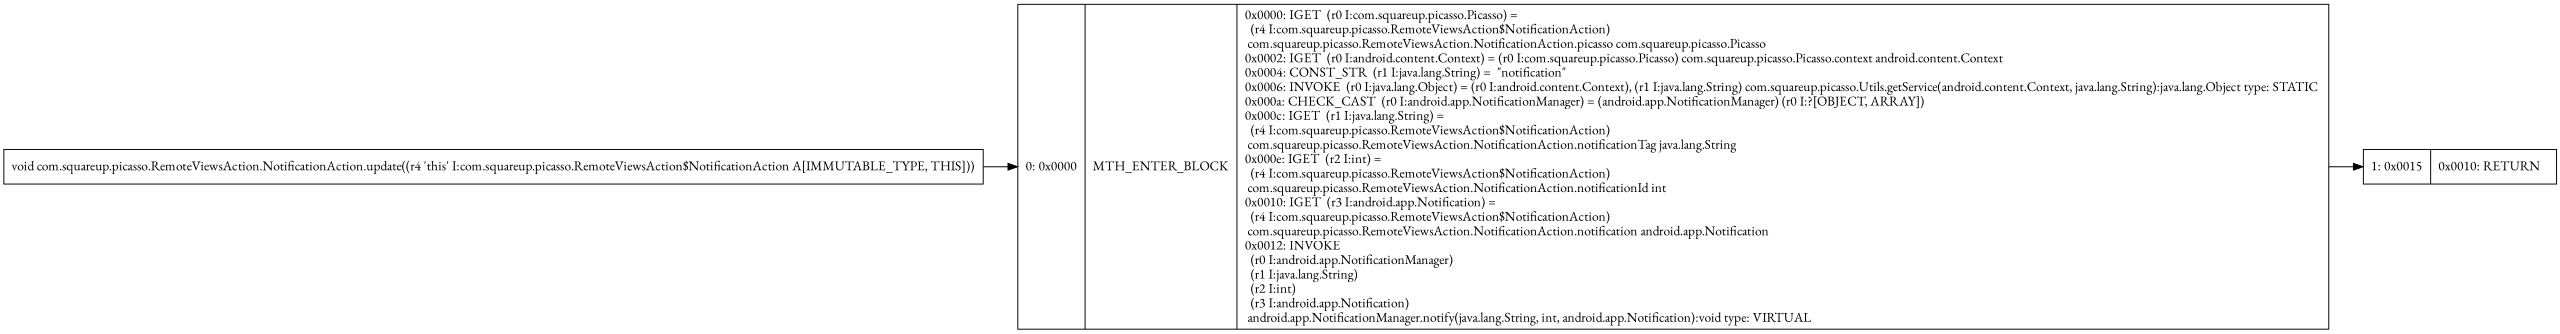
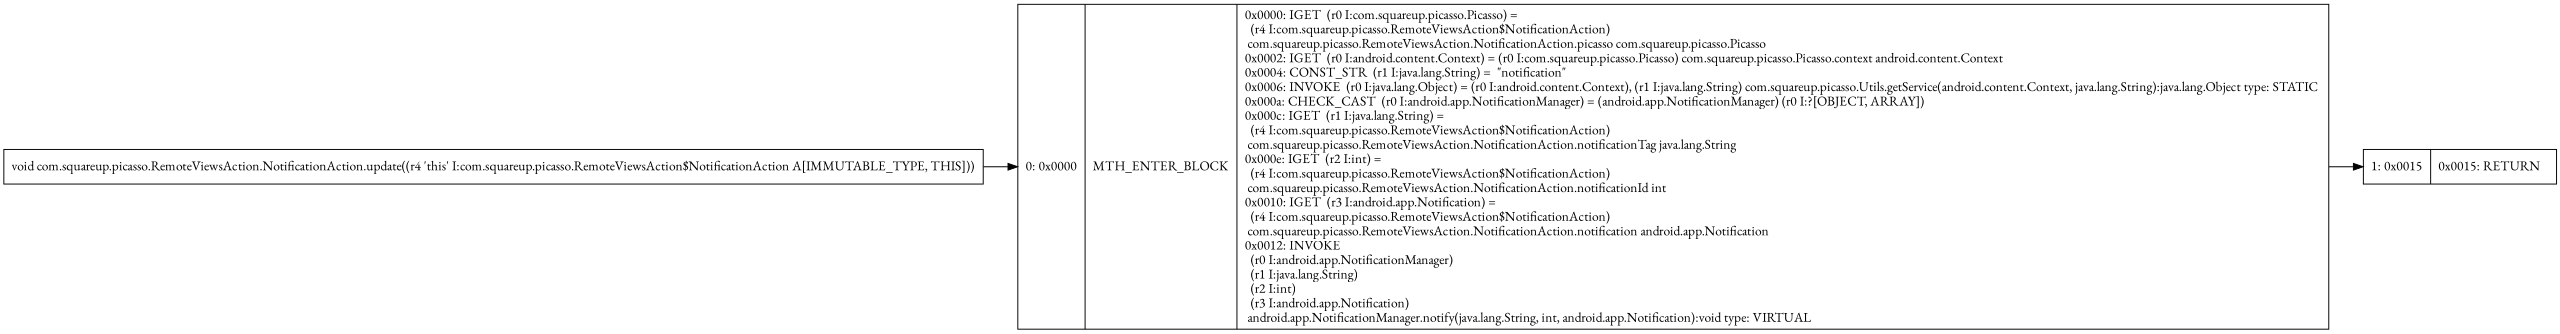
node "1: 0x0015": text "0x0010: RETURN" -> "0x0015: RETURN"
